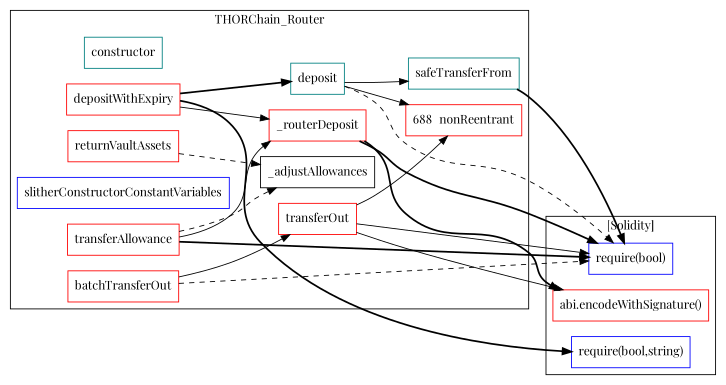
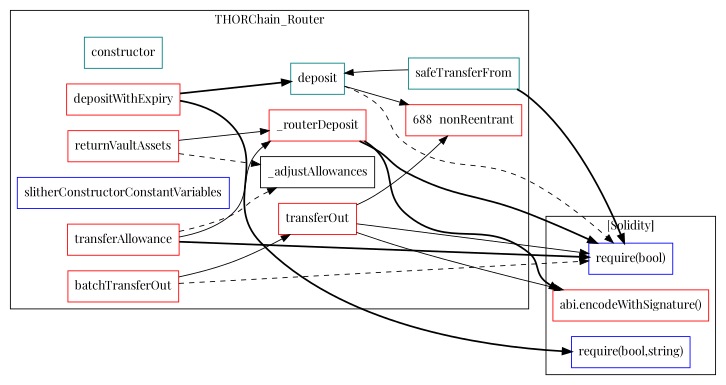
edge "deposit" -> "safeTransferFrom": reversed
edge "depositWithExpiry" -> "_routerDeposit": now "returnVaultAssets" -> "_routerDeposit"
